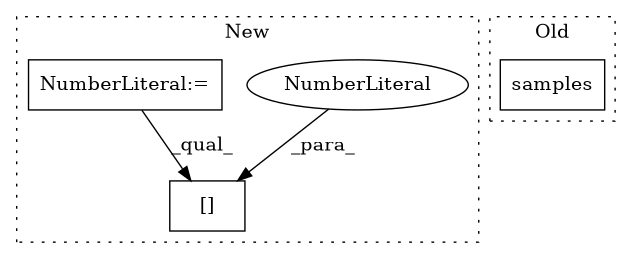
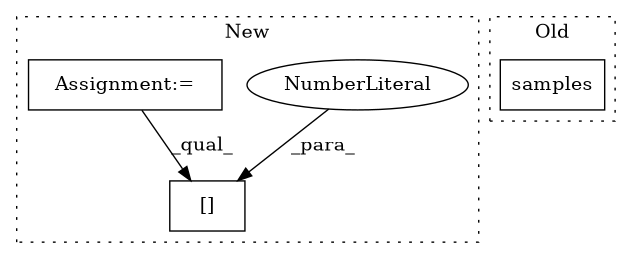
node "NumberLiteral:=": label "NumberLiteral:=" -> "Assignment:="
